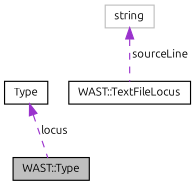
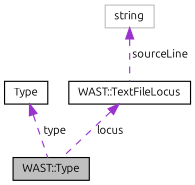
edge "WAST::Type" -> "Type": label " locus" -> " type"
edge "WAST::Type" -> "WAST::TextFileLocus": added, label "locus"
